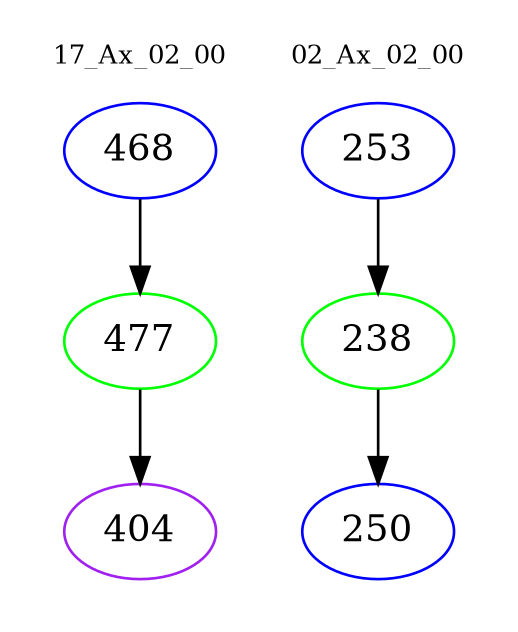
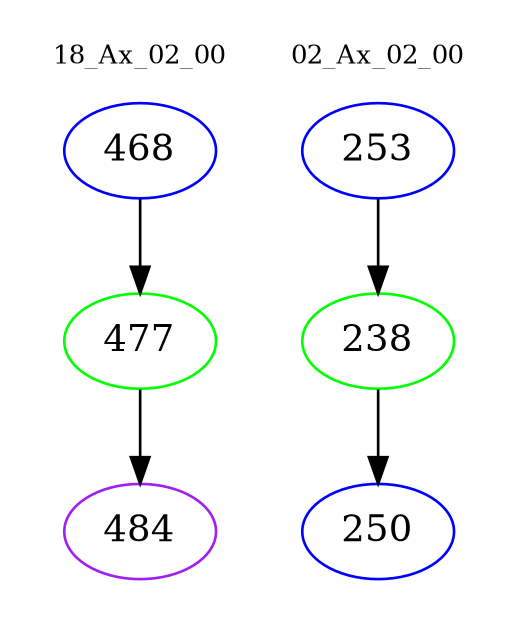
cluster "17_Ax_02_00": label "17_Ax_02_00" -> "18_Ax_02_00"
node "404": label "404" -> "484"
